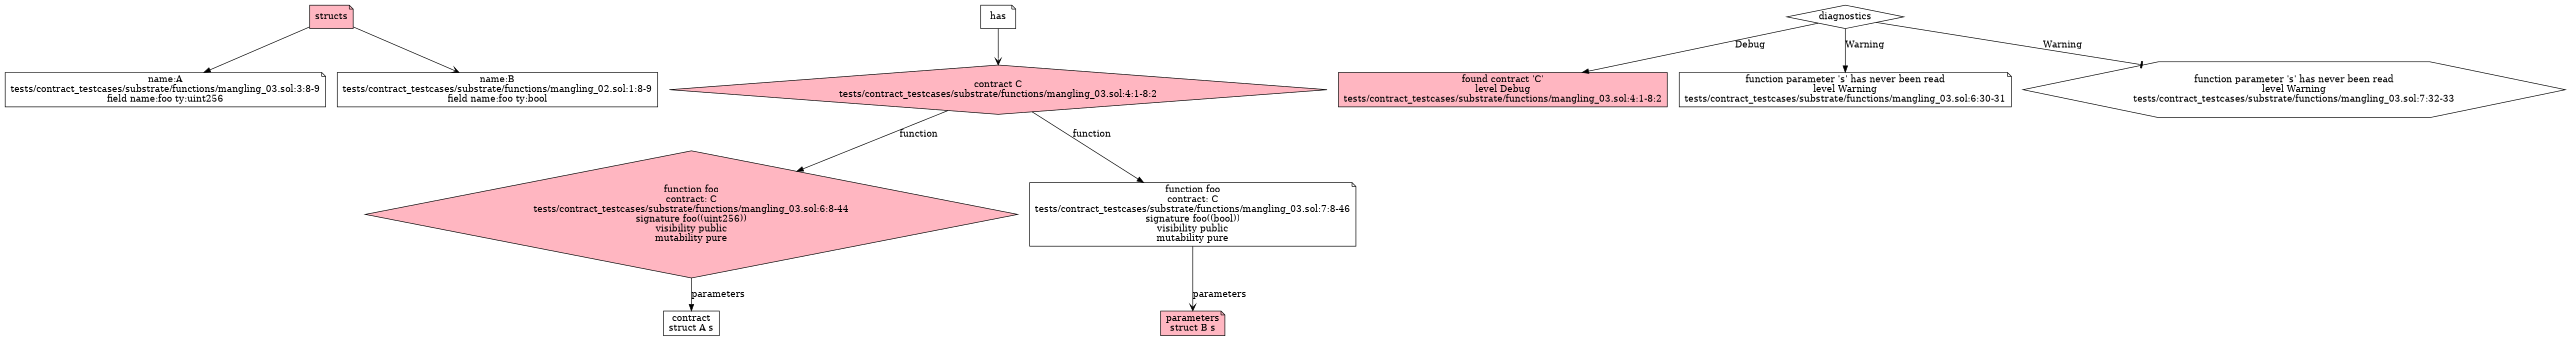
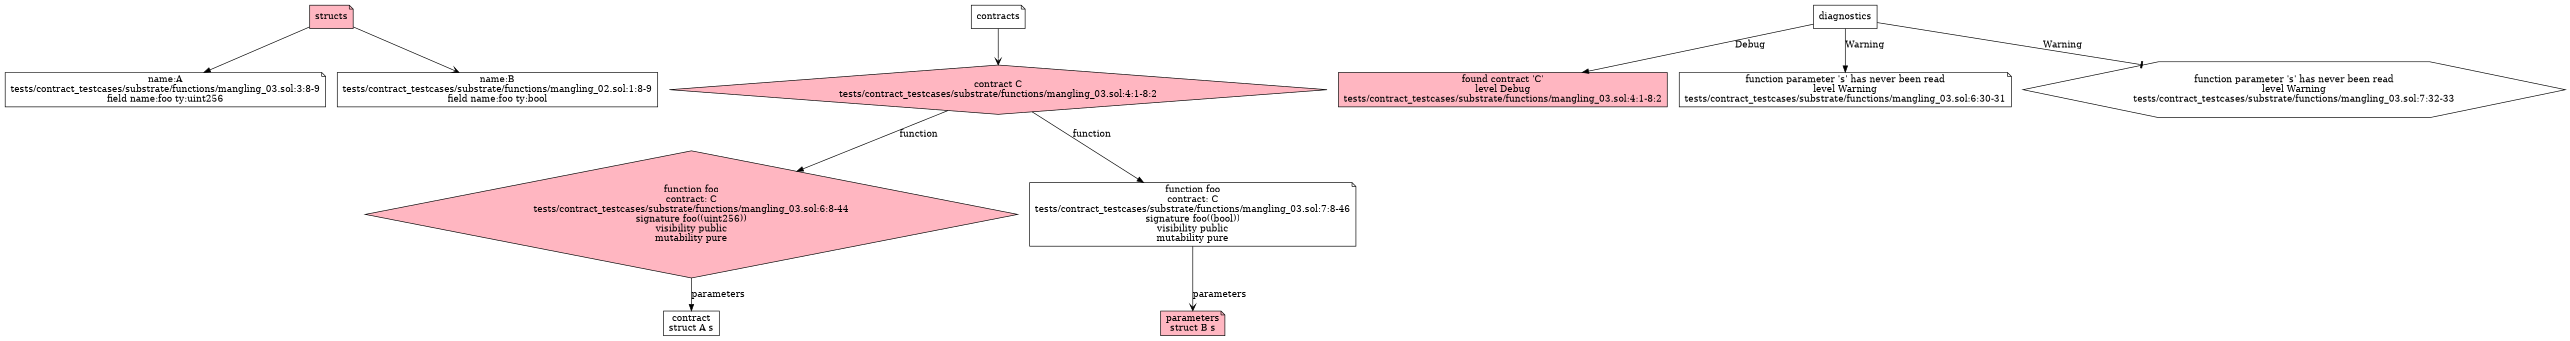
node "has": label "has" -> "contracts"
node "diagnostics": shape diamond -> box
